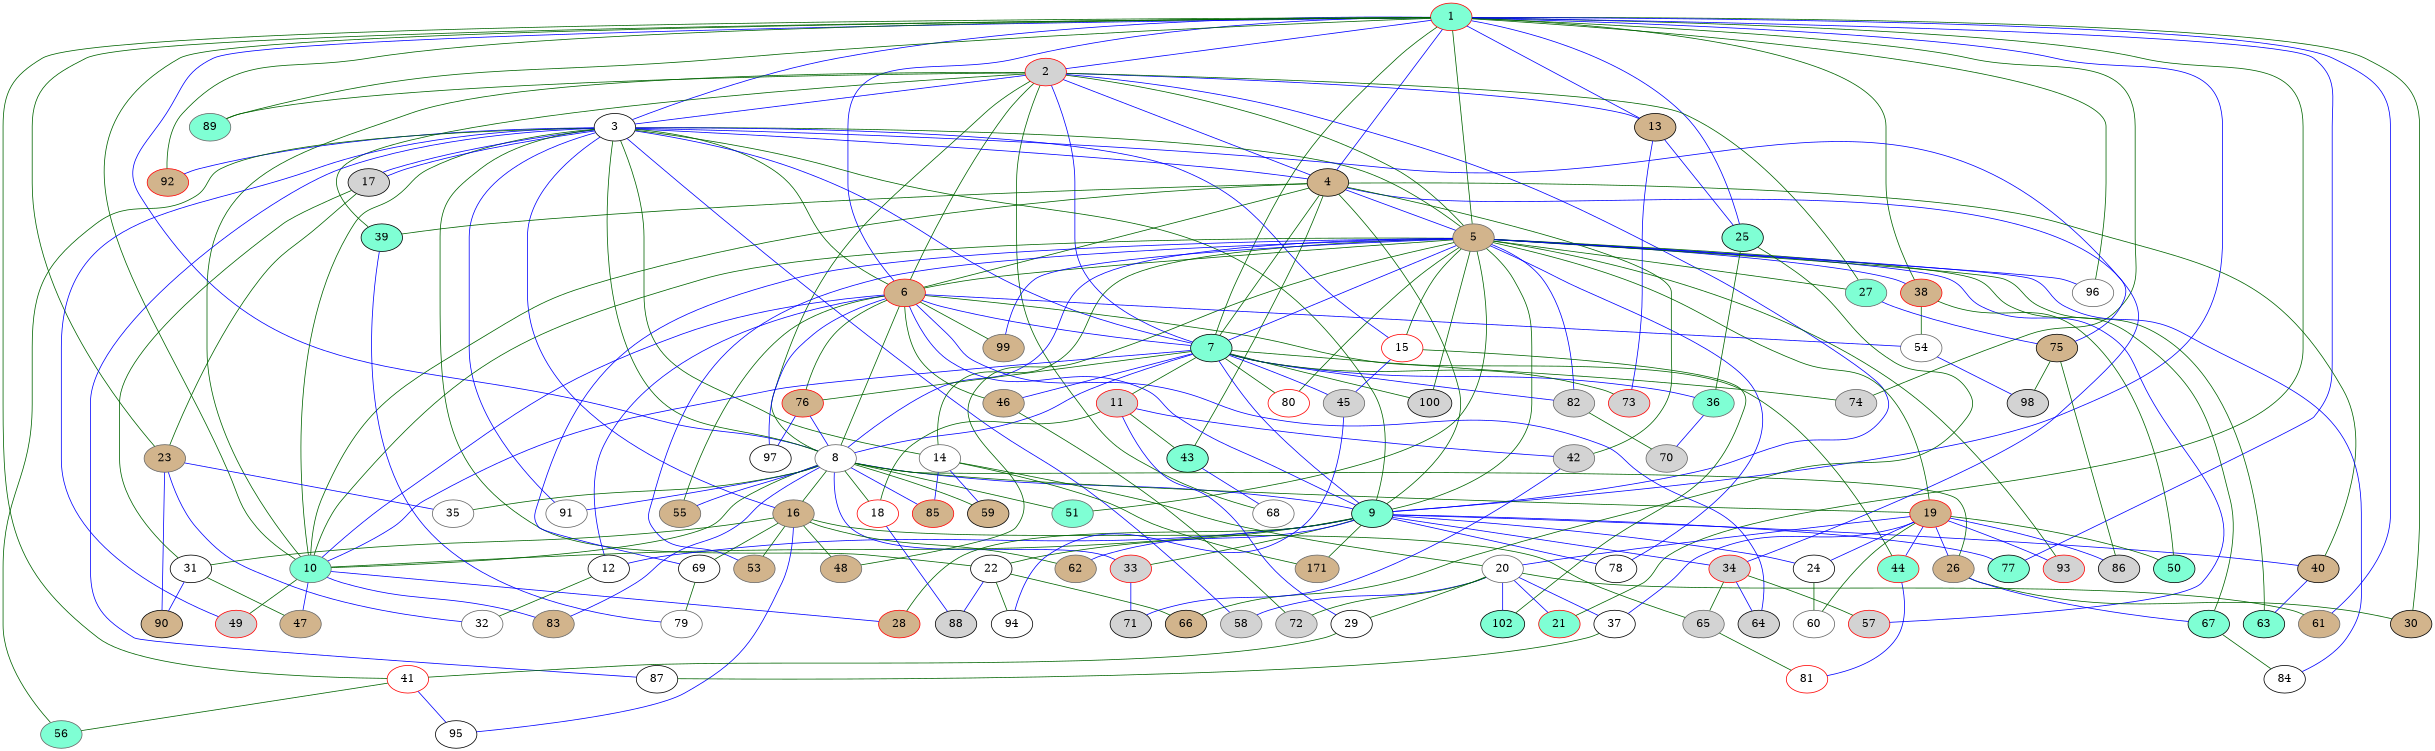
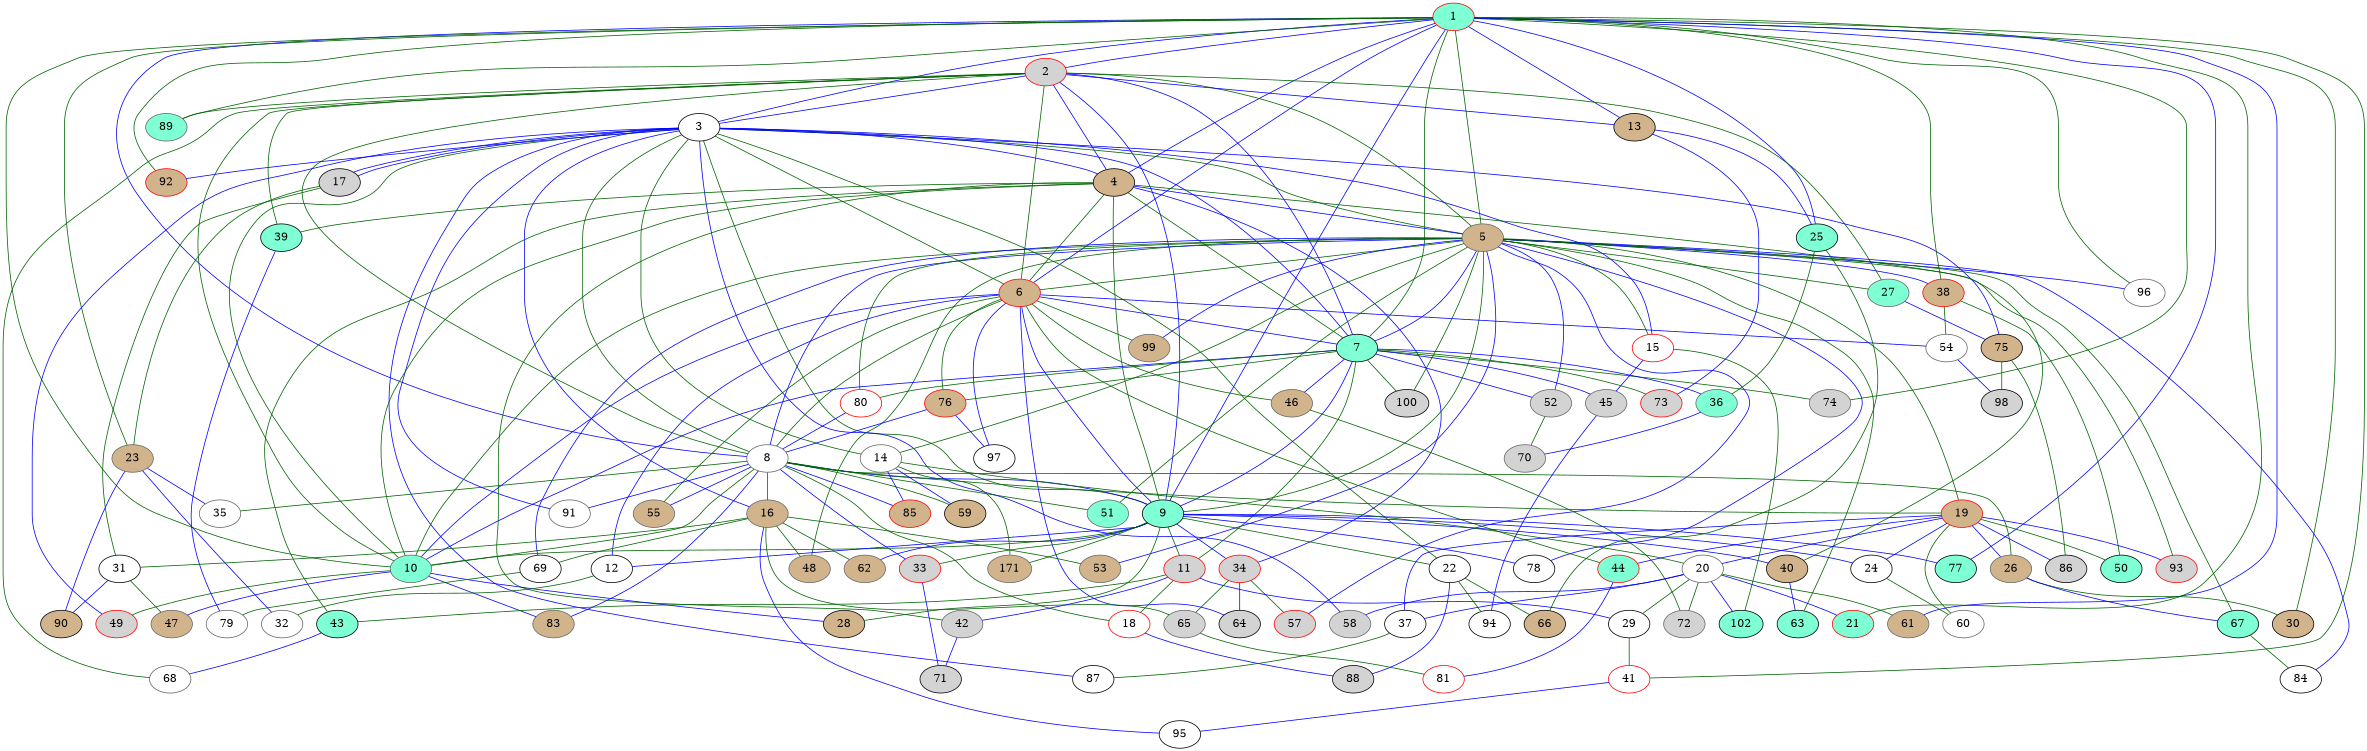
node "82": label "82" -> "52"
edge "7" -- "8": now "80" -- "8"
edge "9" -- "11": added
node "28": color red -> black
node "56": removed
